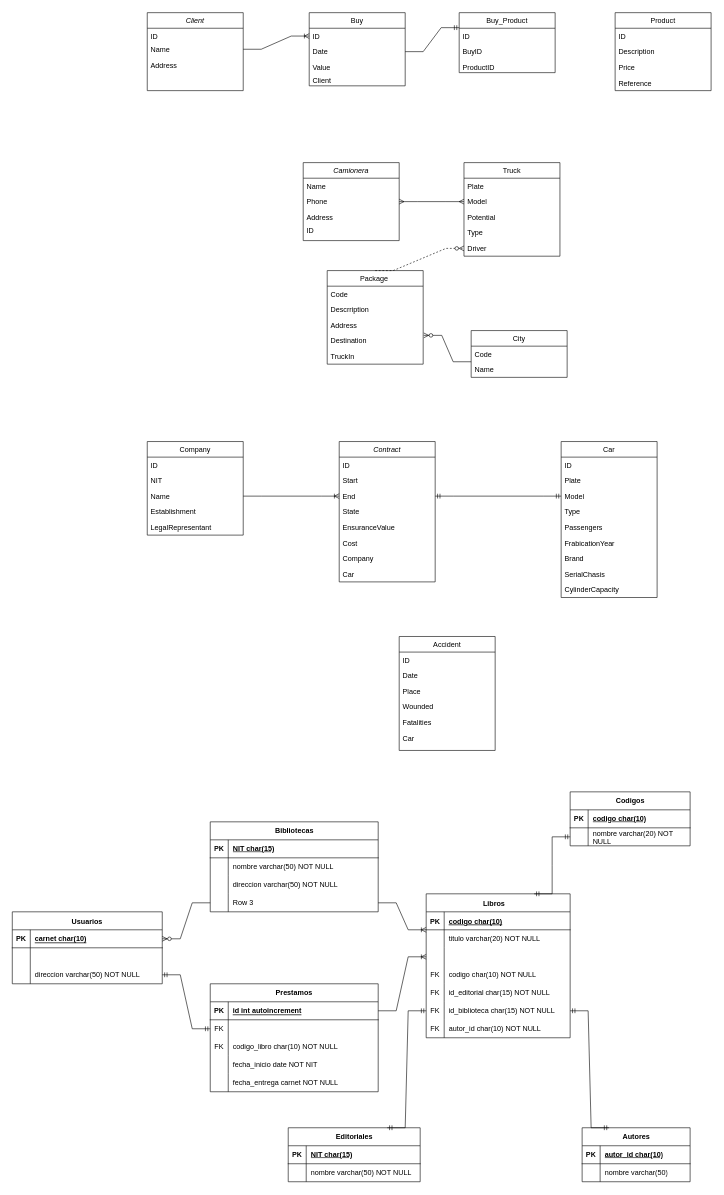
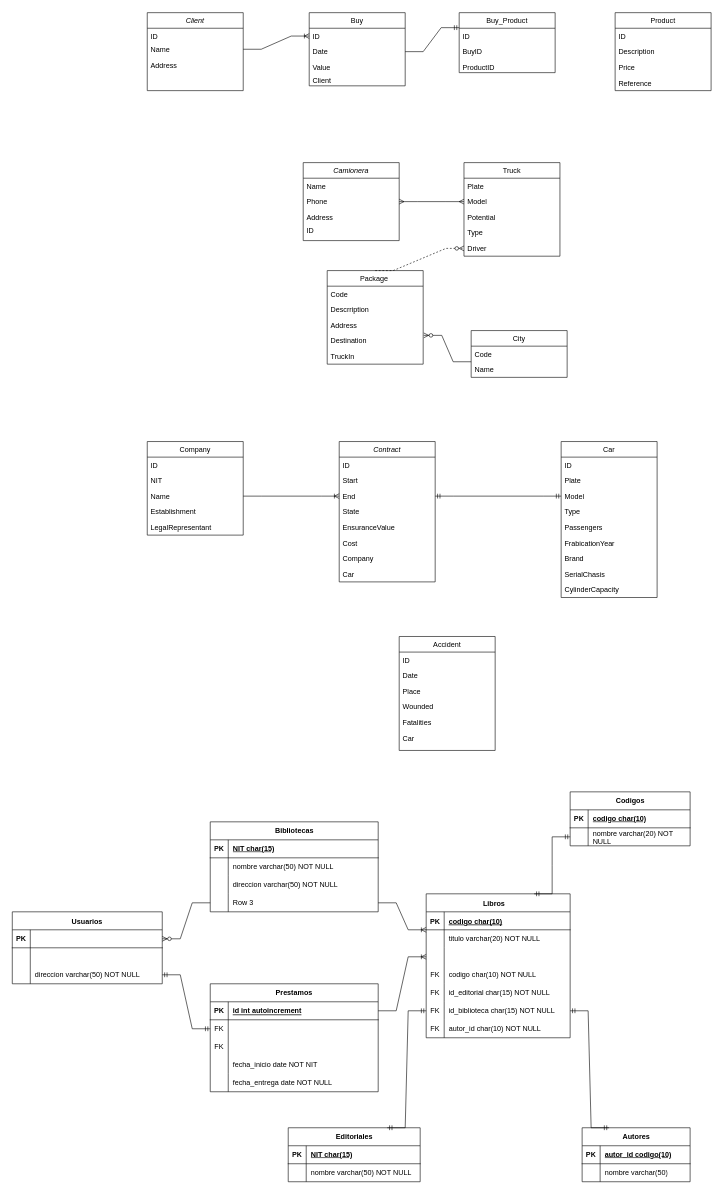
node "carnet char(10)": removed
node "codigo_libro char(10) NOT NULL": removed
node "fecha_entrega carnet NOT NULL": label "fecha_entrega carnet NOT NULL" -> "fecha_entrega date NOT NULL"
node "autor_id char(10)": label "autor_id char(10)" -> "autor_id codigo(10)"
